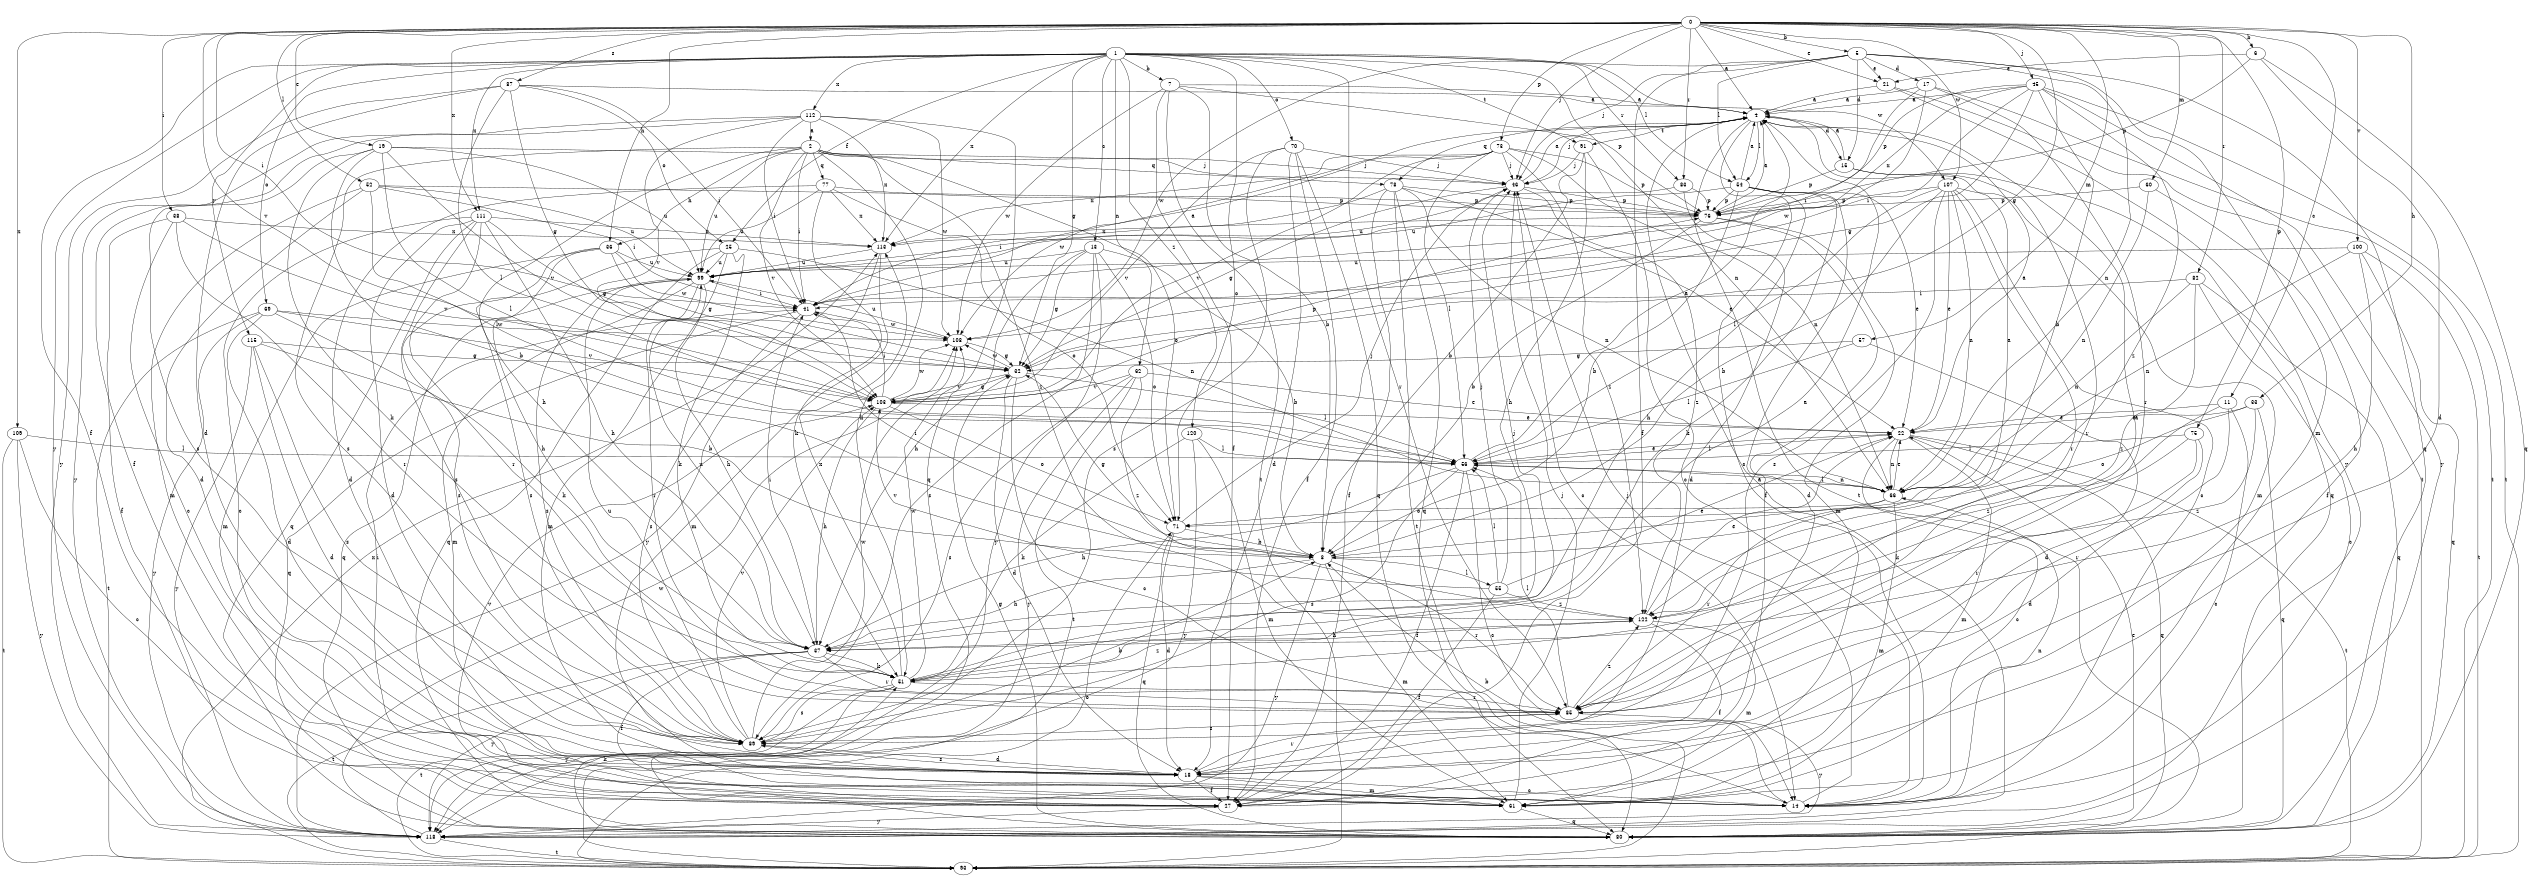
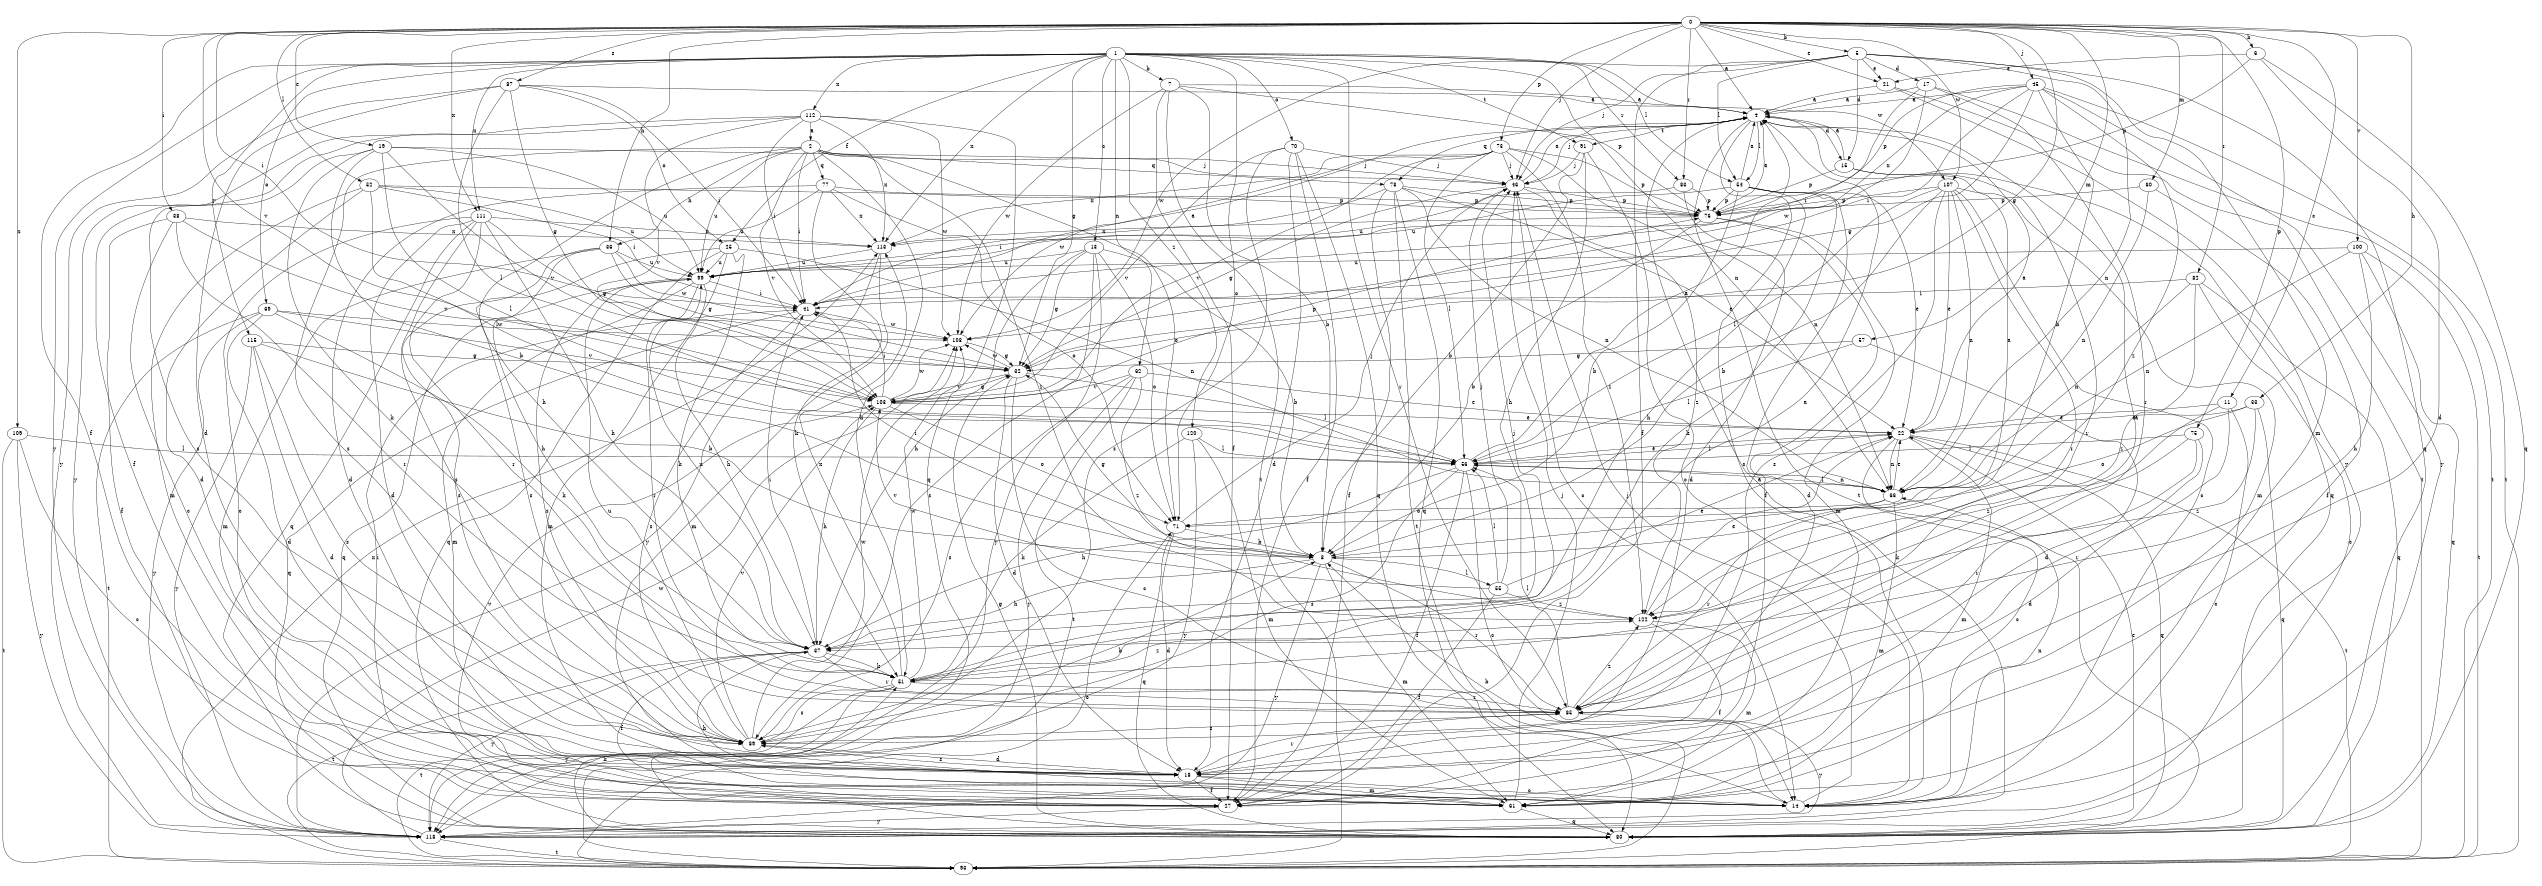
edge "108" -> "99": removed, label "u"
edge "122" -> "37": now "14" -> "37"
